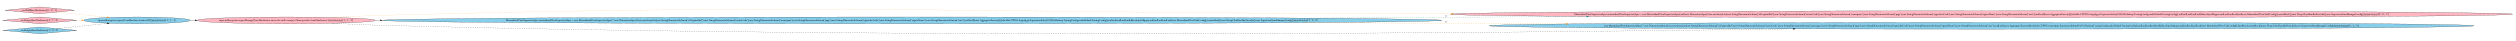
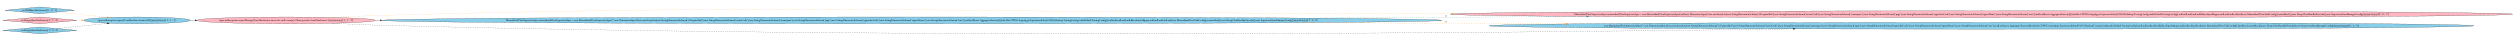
node "testNullBaseDataSource['0', '0', '1']": fillcolor lightpink -> skyblue
